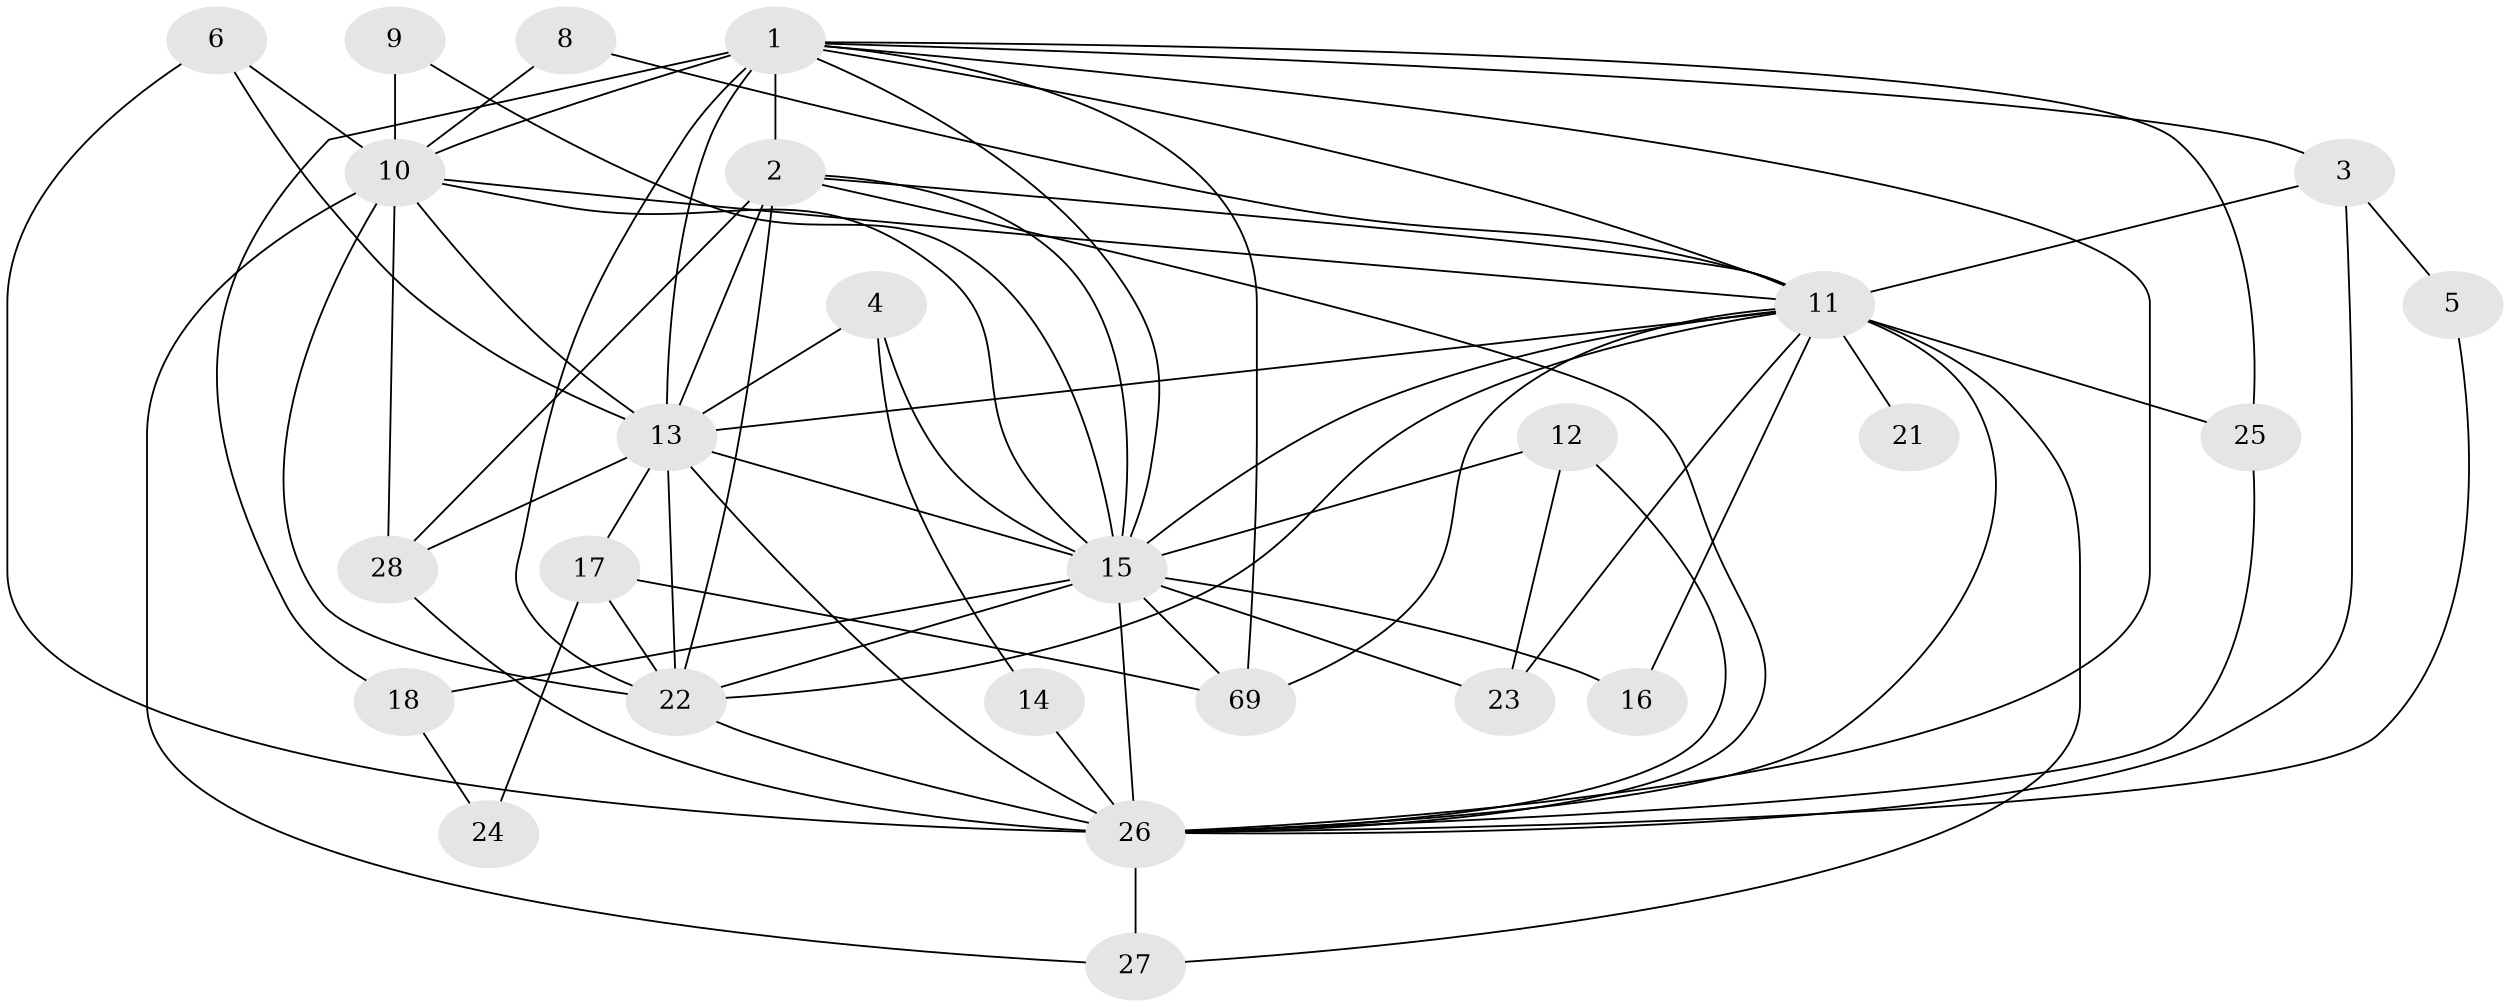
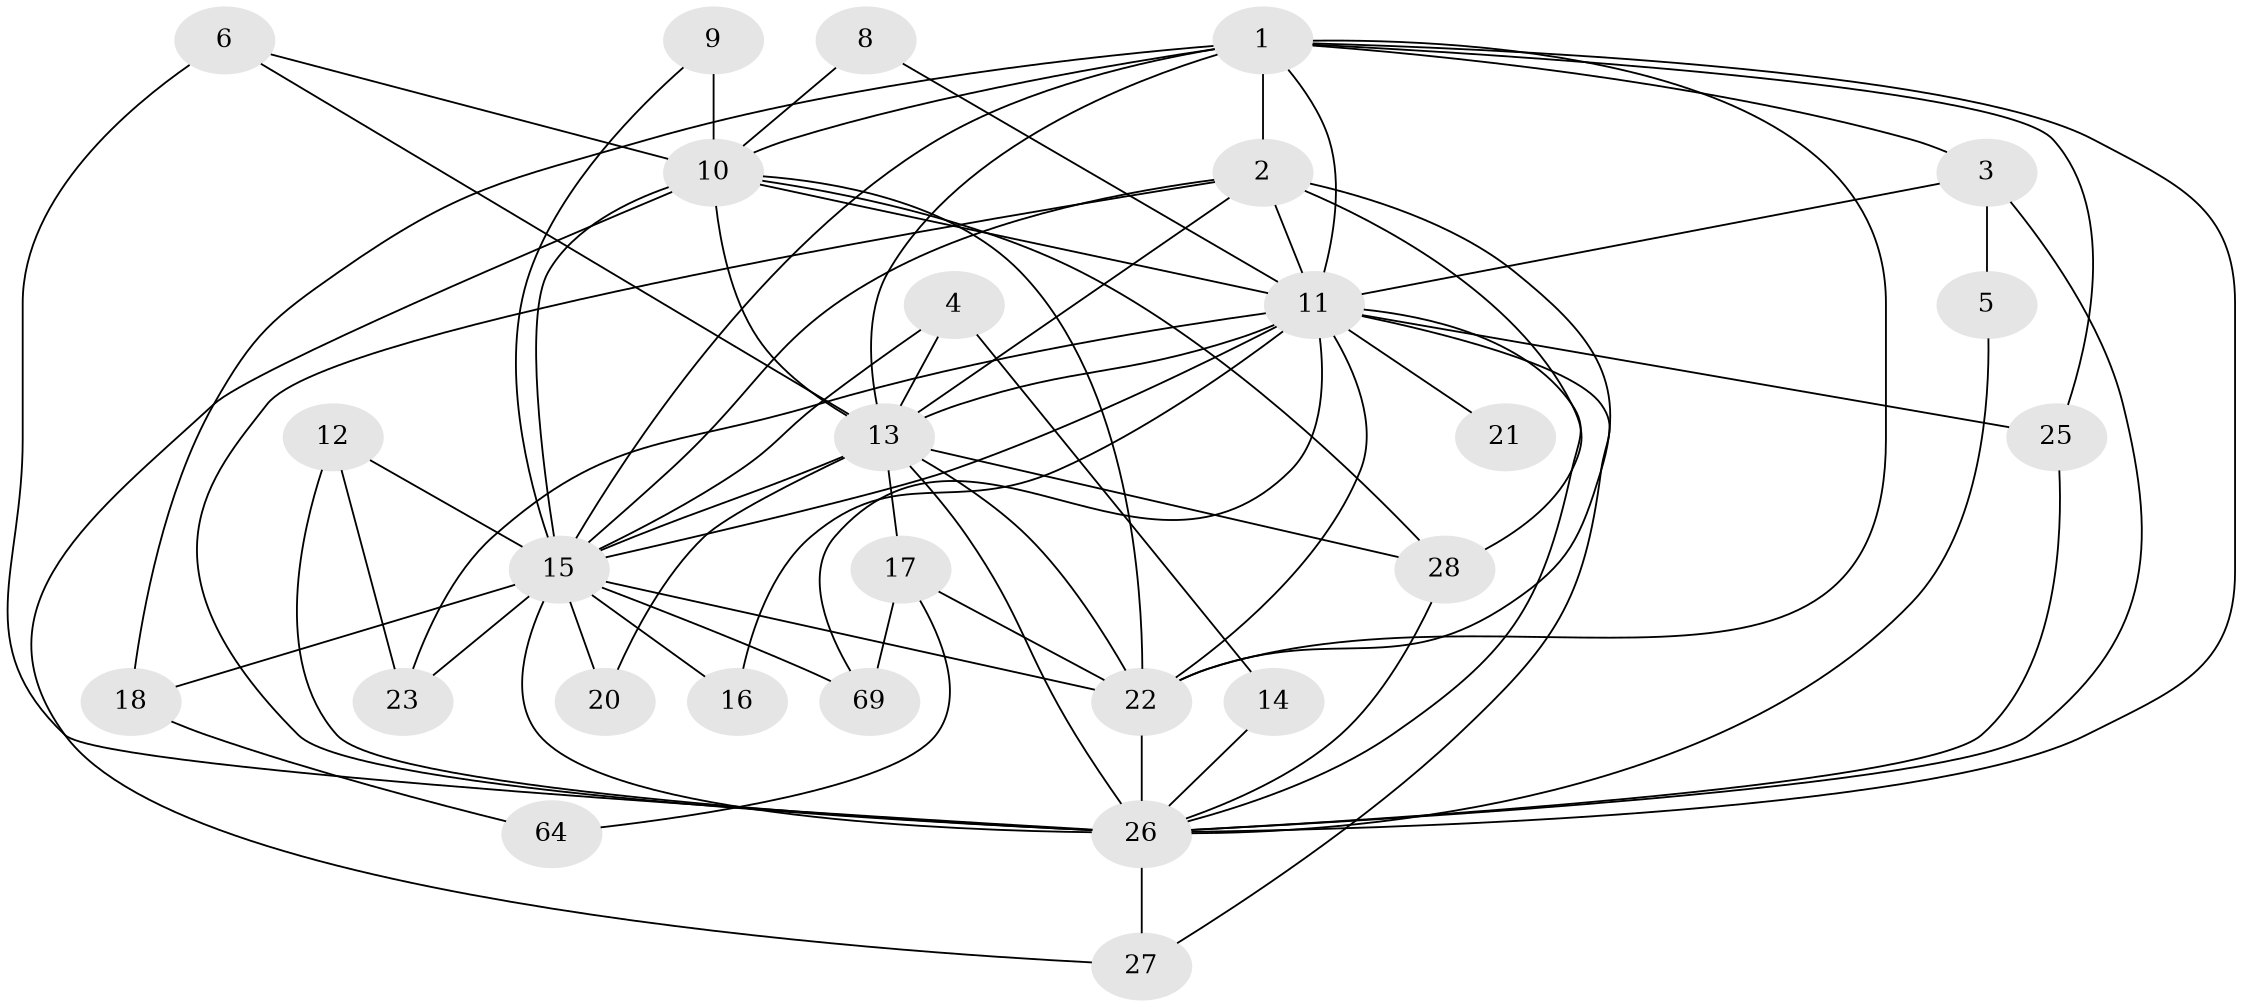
edge "1" -- "69": removed
node "20": added
node "24": label "24" -> "64"
